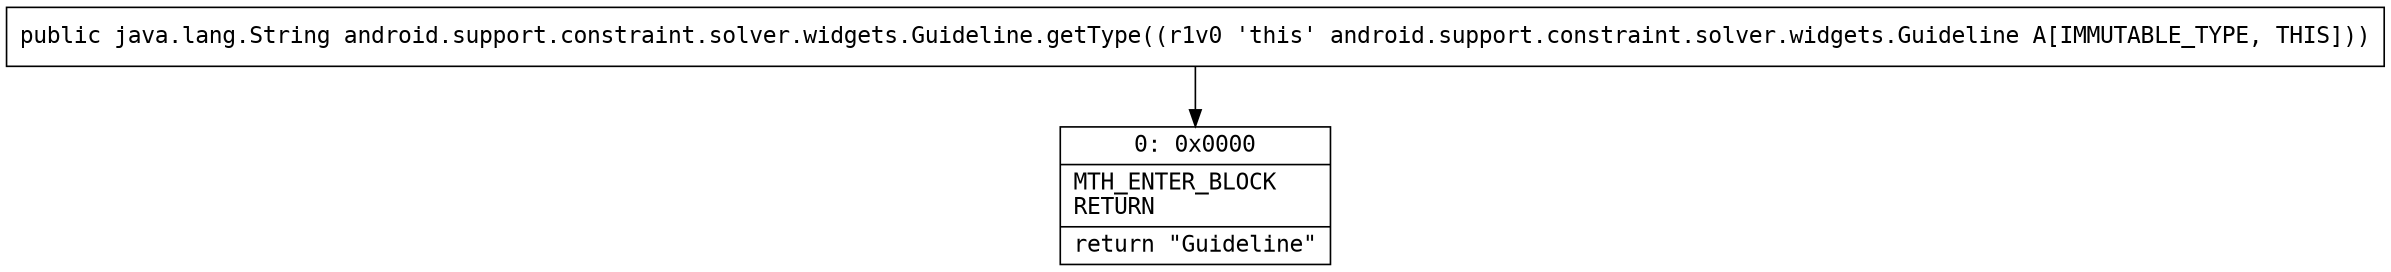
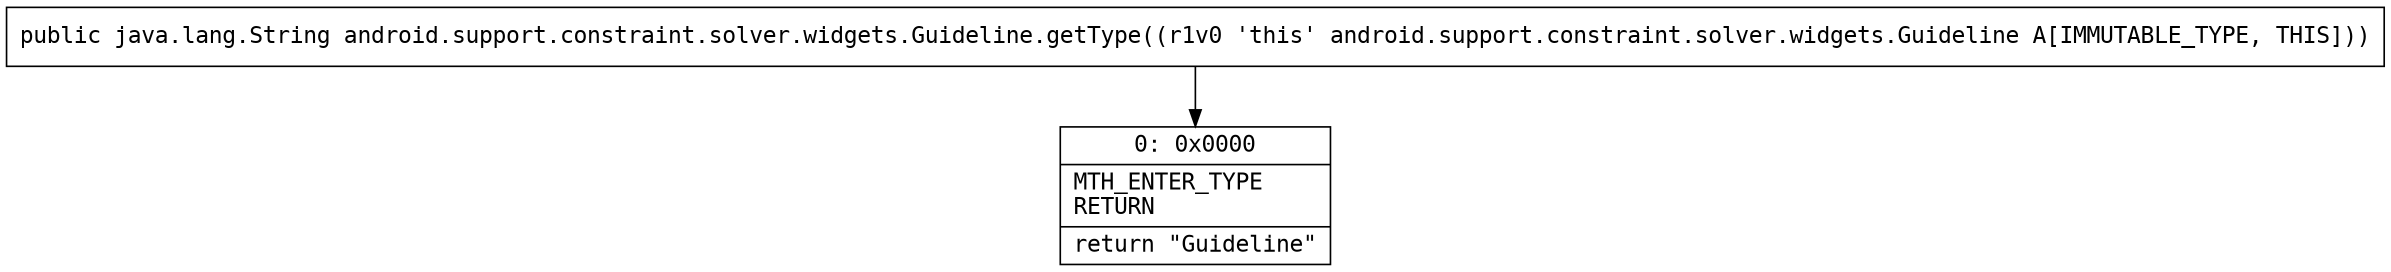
node "0: 0x0000": text "MTH_ENTER_BLOCK" -> "MTH_ENTER_TYPE"
